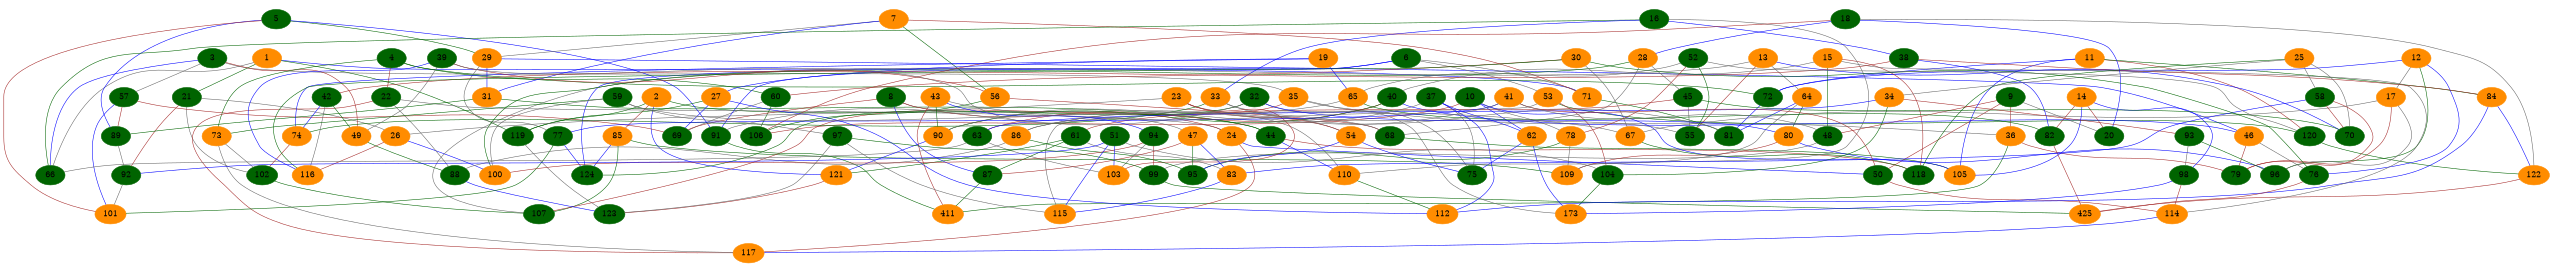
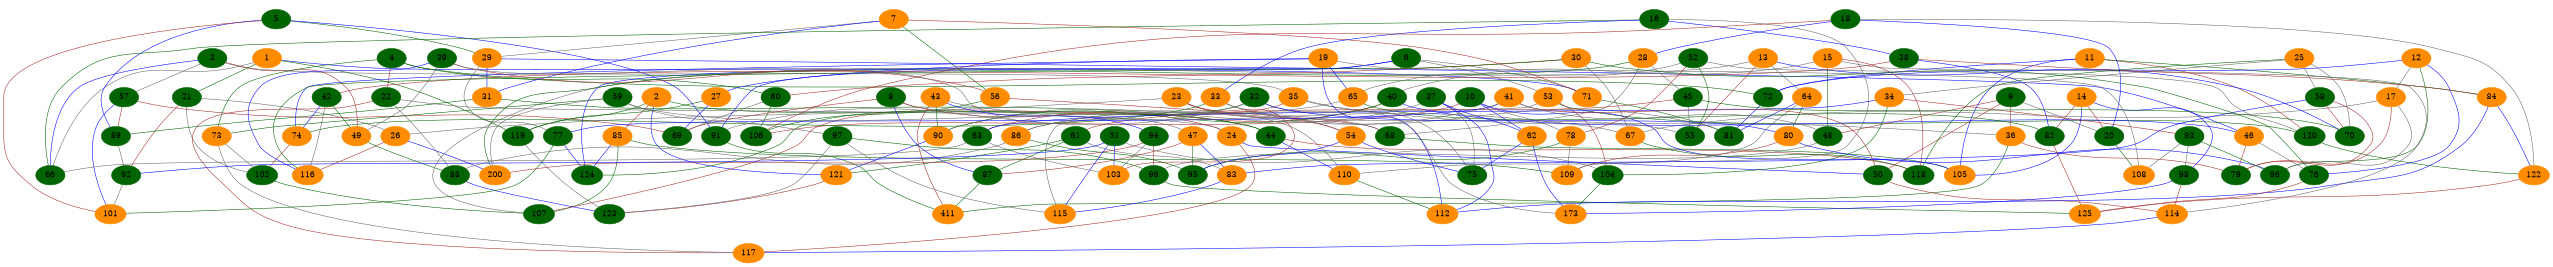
node "100": label "100" -> "200"
node "108": added
edge "27" -- "112": now "19" -- "112"
node "425": label "425" -> "125"
